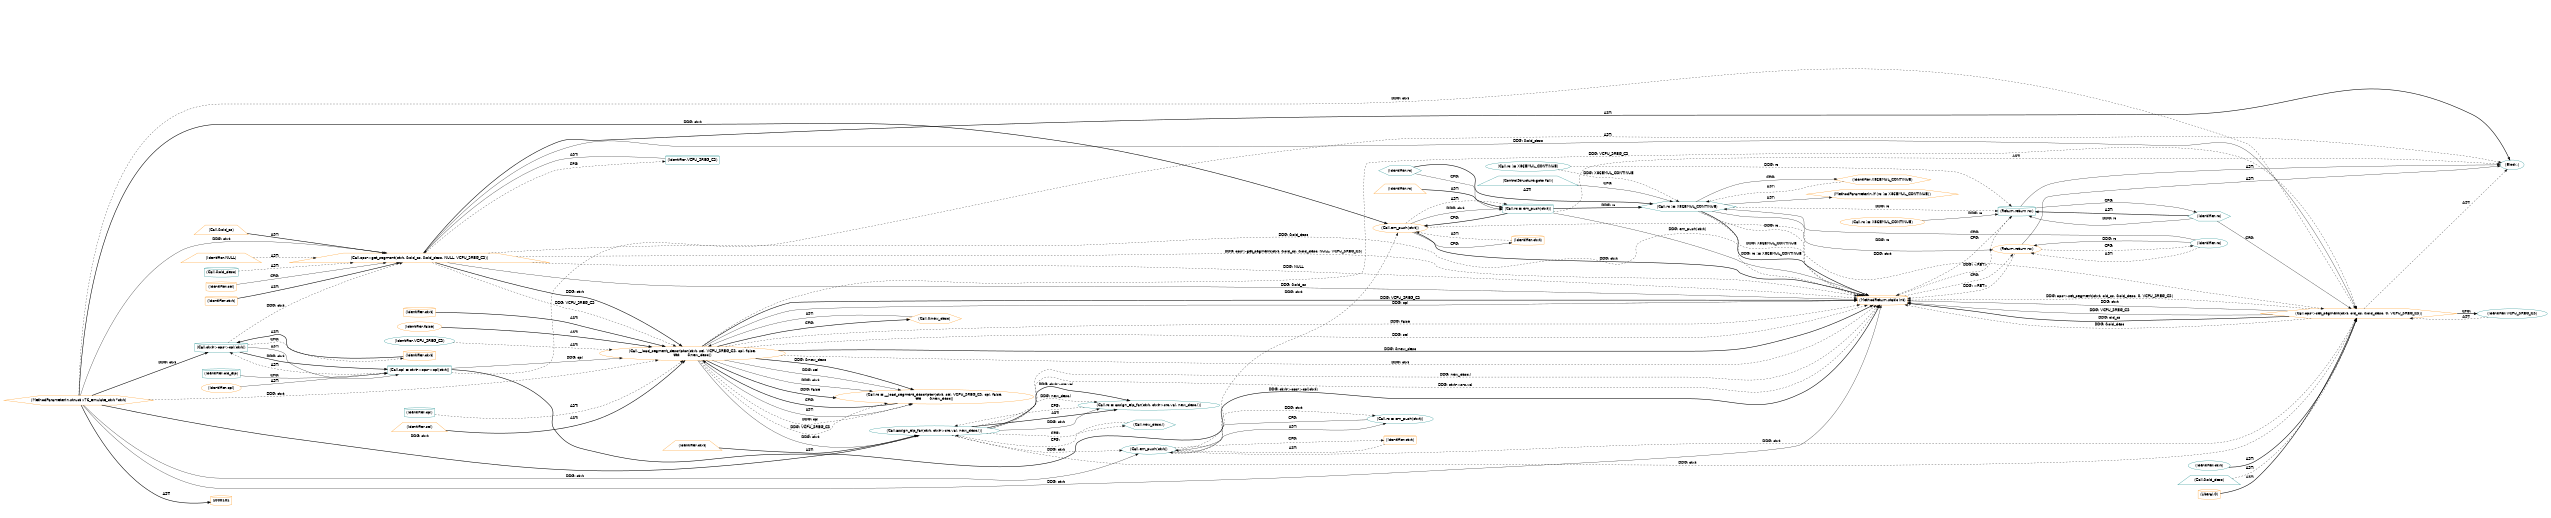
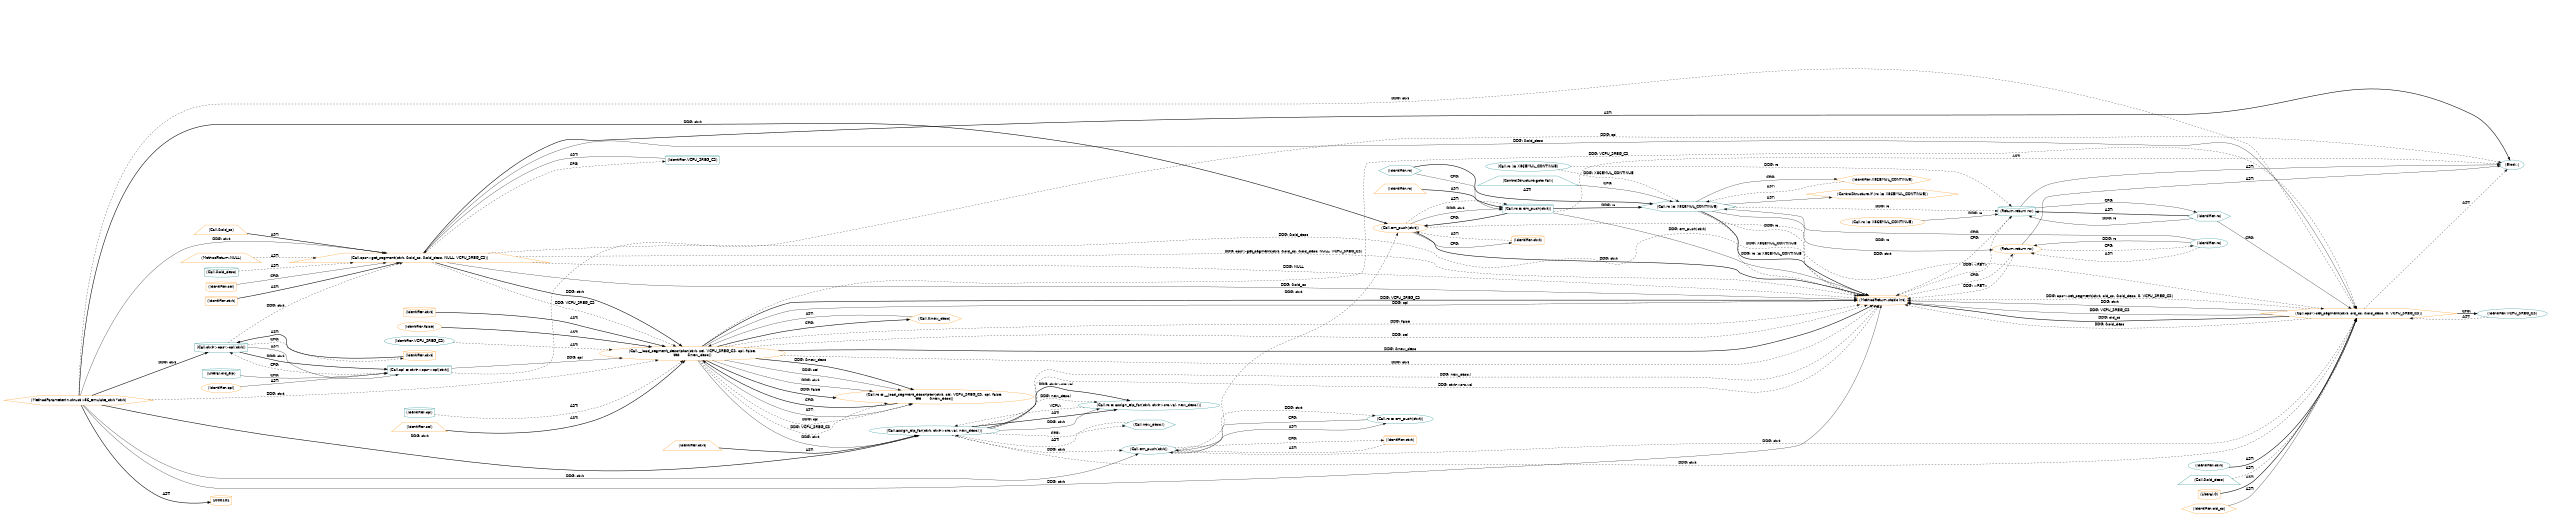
edge "(Call,cpl = ctxt->ops->cpl(ctxt))" -> "(Block,)": label "AST: " -> "DDG: cpl"
node "(MethodParameterIn,if (rc != X86EMUL_CONTINUE))": label "(MethodParameterIn,if (rc != X86EMUL_CONTINUE))" -> "(ControlStructure,if (rc != X86EMUL_CONTINUE))"
node "(Identifier,NULL)": label "(Identifier,NULL)" -> "(MethodReturn,NULL)"
edge "(Call,cpl = ctxt->ops->cpl(ctxt))" -> "(Call,ctxt->ops->cpl(ctxt))": label "AST: " -> "CFG: "
node "(Identifier,old_eip)": label "(Identifier,old_eip)" -> "(Literal,old_eip)"
node "(MethodParameterIn,struct x76_emulate_ctxt *ctxt)": label "(MethodParameterIn,struct x76_emulate_ctxt *ctxt)" -> "(MethodParameterIn,struct x86_emulate_ctxt *ctxt)"
edge "(Call,rc = assign_eip_far(ctxt, ctxt->src.val, new_desc.l))" -> "(Call,assign_eip_far(ctxt, ctxt->src.val, new_desc.l))": label "CFG: " -> "VCPU: "
edge "(Call,new_desc.l)" -> "(Call,assign_eip_far(ctxt, ctxt->src.val, new_desc.l))": label "CFG: " -> "AST: "
edge "(Call,cpl = ctxt->ops->cpl(ctxt))" -> "(MethodReturn,static int)": removed, label "DDG: ctxt->ops->cpl(ctxt)"
node "(Identifier,old_cs)": added
